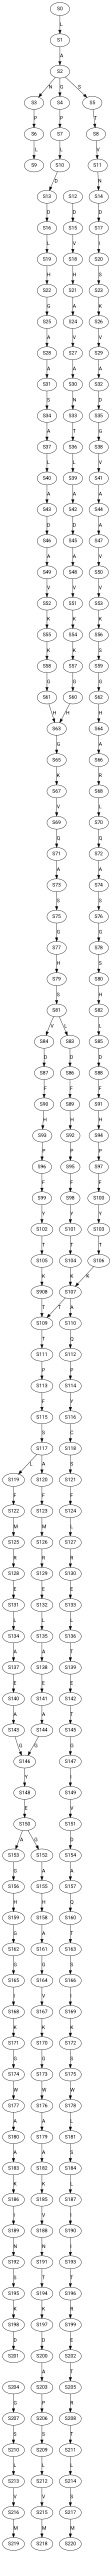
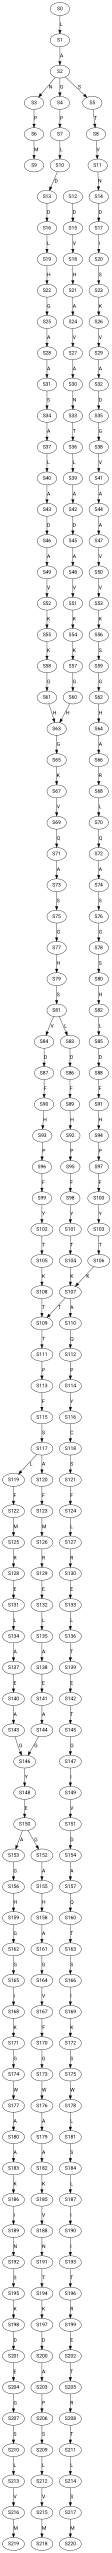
edge "S6" -> "S9": label "L" -> "M"
node "S908": label "S908" -> "S108"
edge "S167" -> "S170": label "K" -> "F"
edge "S201" -> "S204": added, label "E"
